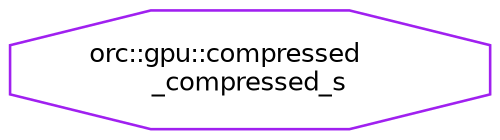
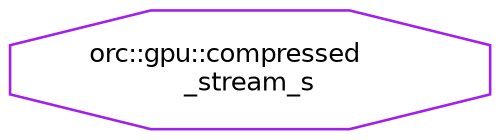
node "orc::gpu::compressed _compressed_s": label "orc::gpu::compressed _compressed_s" -> "orc::gpu::compressed _stream_s"
